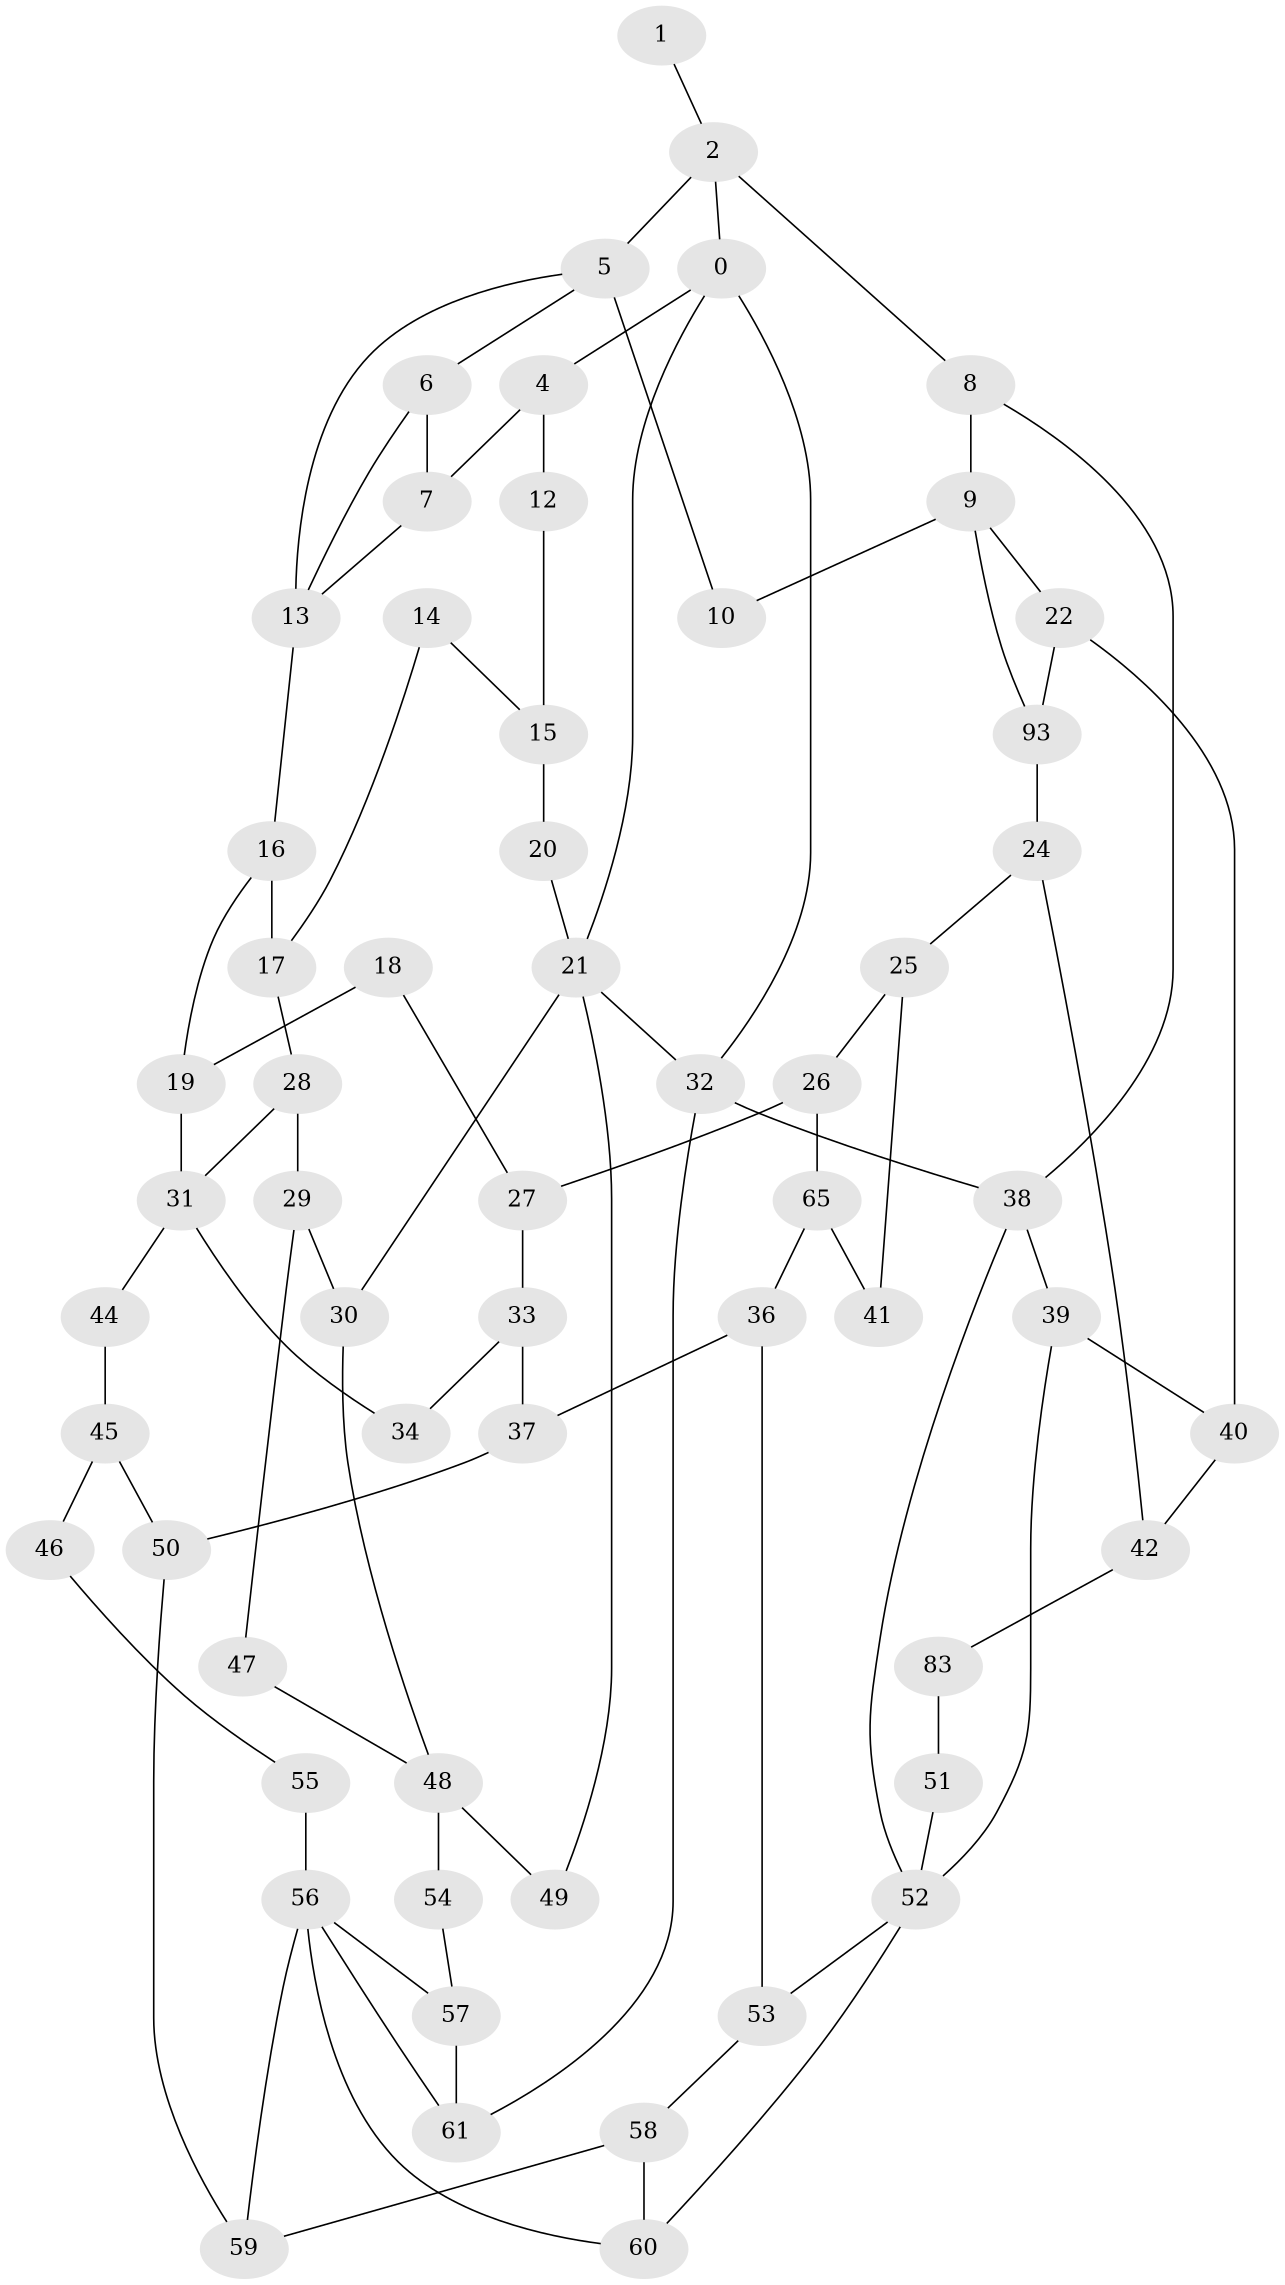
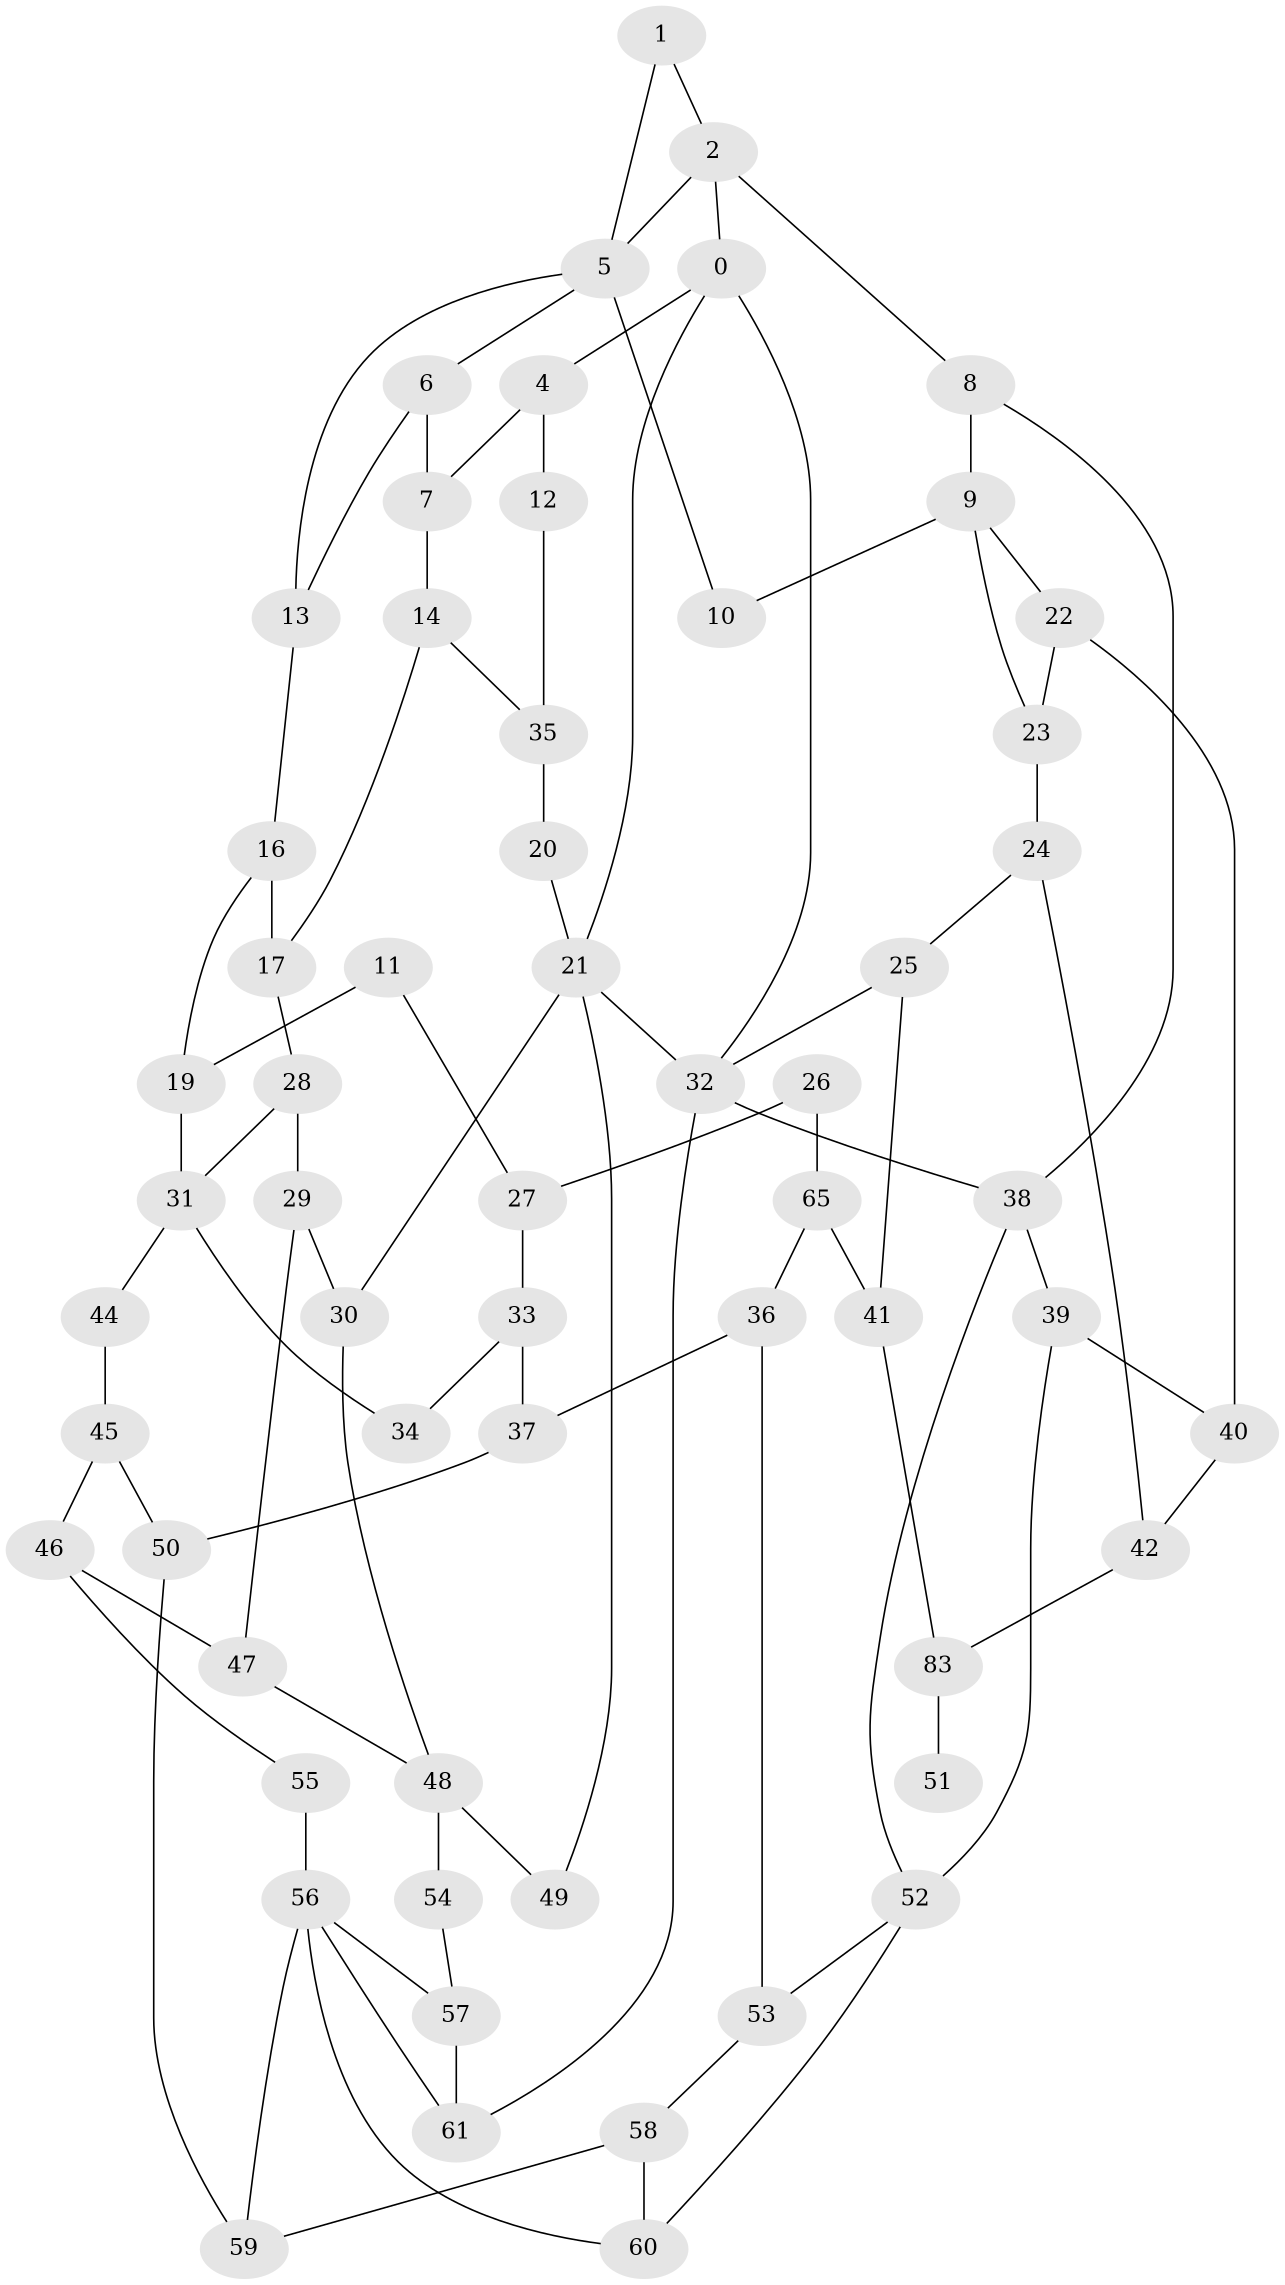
edge "1" -- "5": added
edge "7" -- "13": now "7" -- "14"
node "15": label "15" -> "35"
node "93": label "93" -> "23"
node "18": label "18" -> "11"
edge "25" -- "26": now "25" -- "32"
edge "41" -- "83": added
edge "46" -- "47": added
edge "51" -- "52": removed
